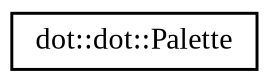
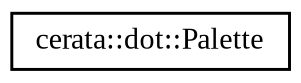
node "dot::dot::Palette": label "dot::dot::Palette" -> "cerata::dot::Palette"
